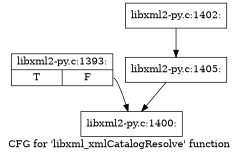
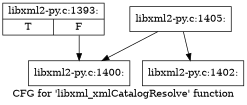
edge "libxml2-py.c:1402:" -> "libxml2-py.c:1405:": reversed
